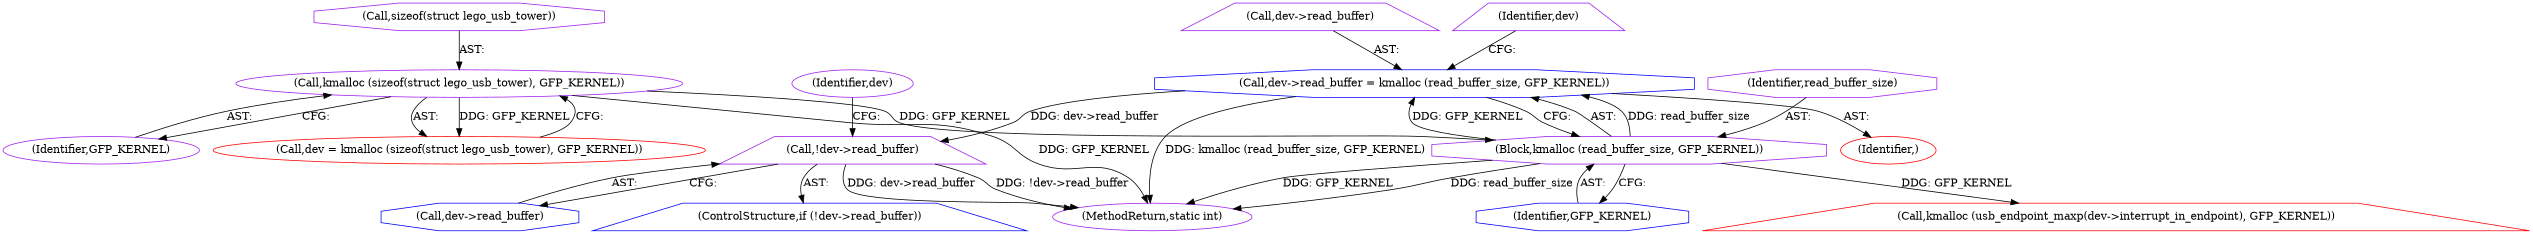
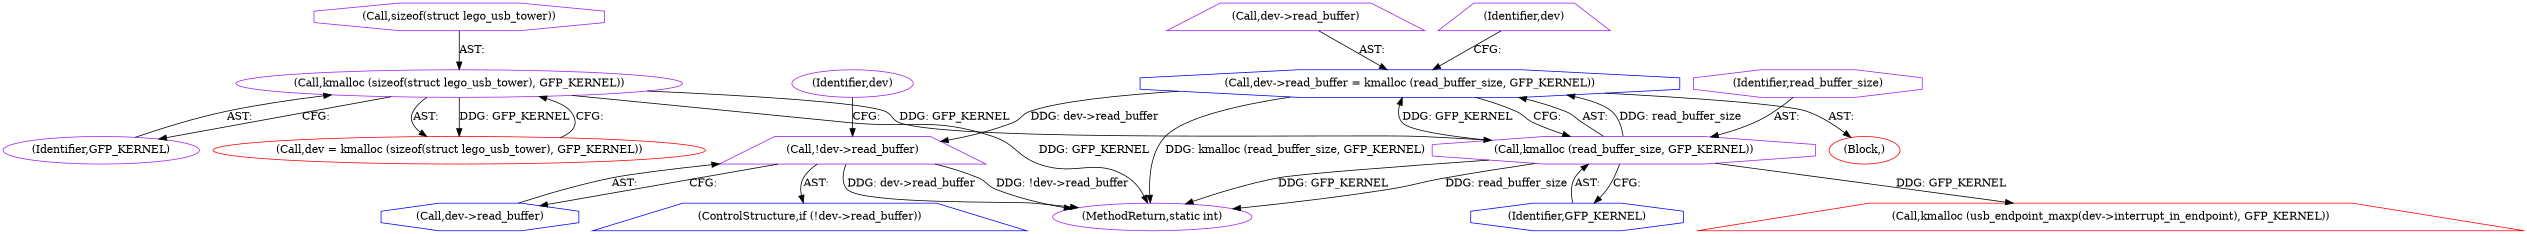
node "(Block,kmalloc (read_buffer_size, GFP_KERNEL))": label "(Block,kmalloc (read_buffer_size, GFP_KERNEL))" -> "(Call,kmalloc (read_buffer_size, GFP_KERNEL))"
node "(Identifier,)": label "(Identifier,)" -> "(Block,)"
